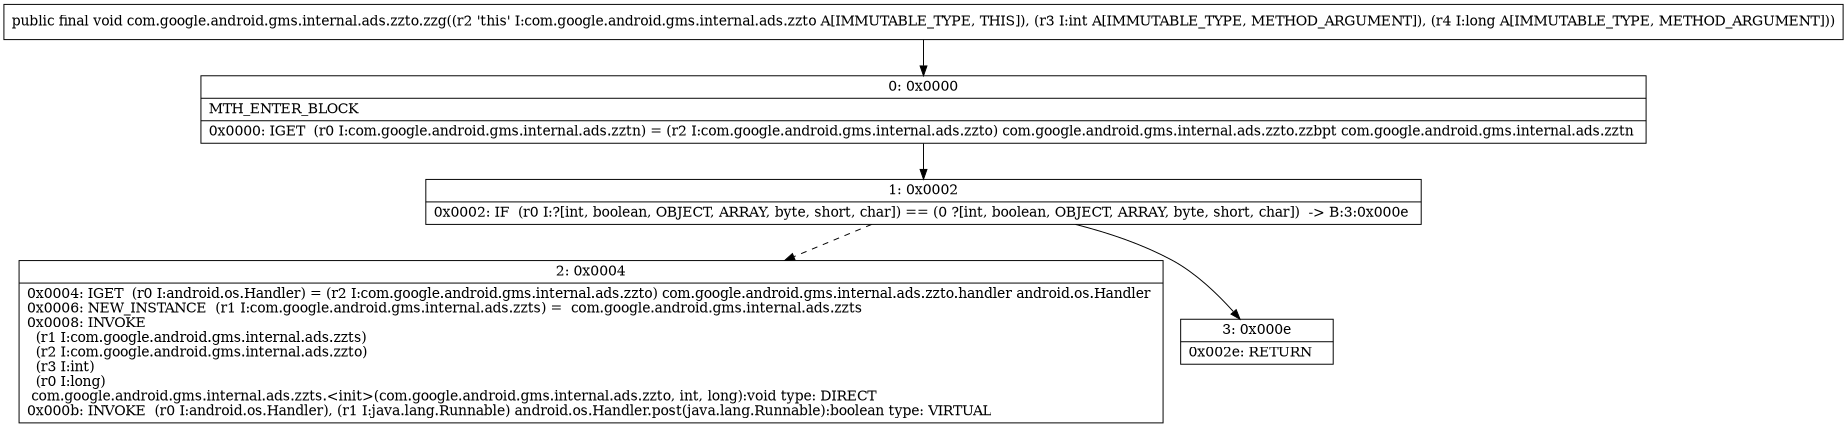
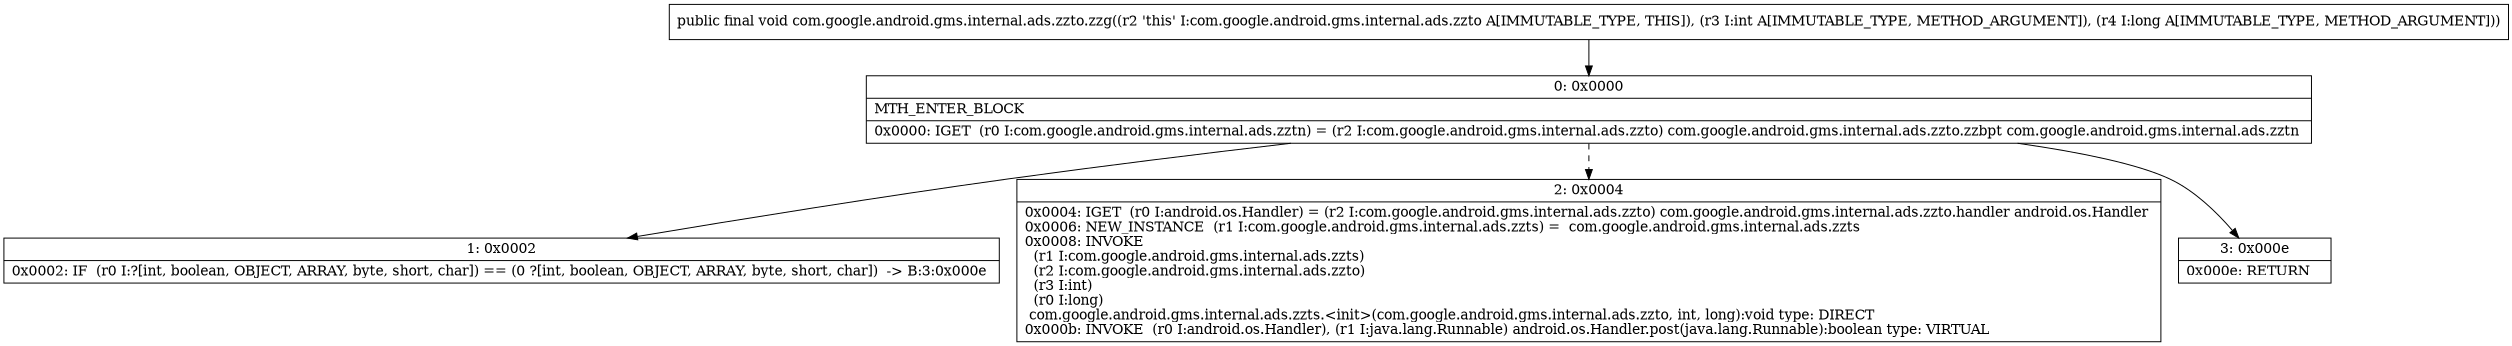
edge "1: 0x0002" -> "2: 0x0004": now "0: 0x0000" -> "2: 0x0004"
edge "1: 0x0002" -> "3: 0x000e": now "0: 0x0000" -> "3: 0x000e"
node "3: 0x000e": text "0x002e: RETURN" -> "0x000e: RETURN"
